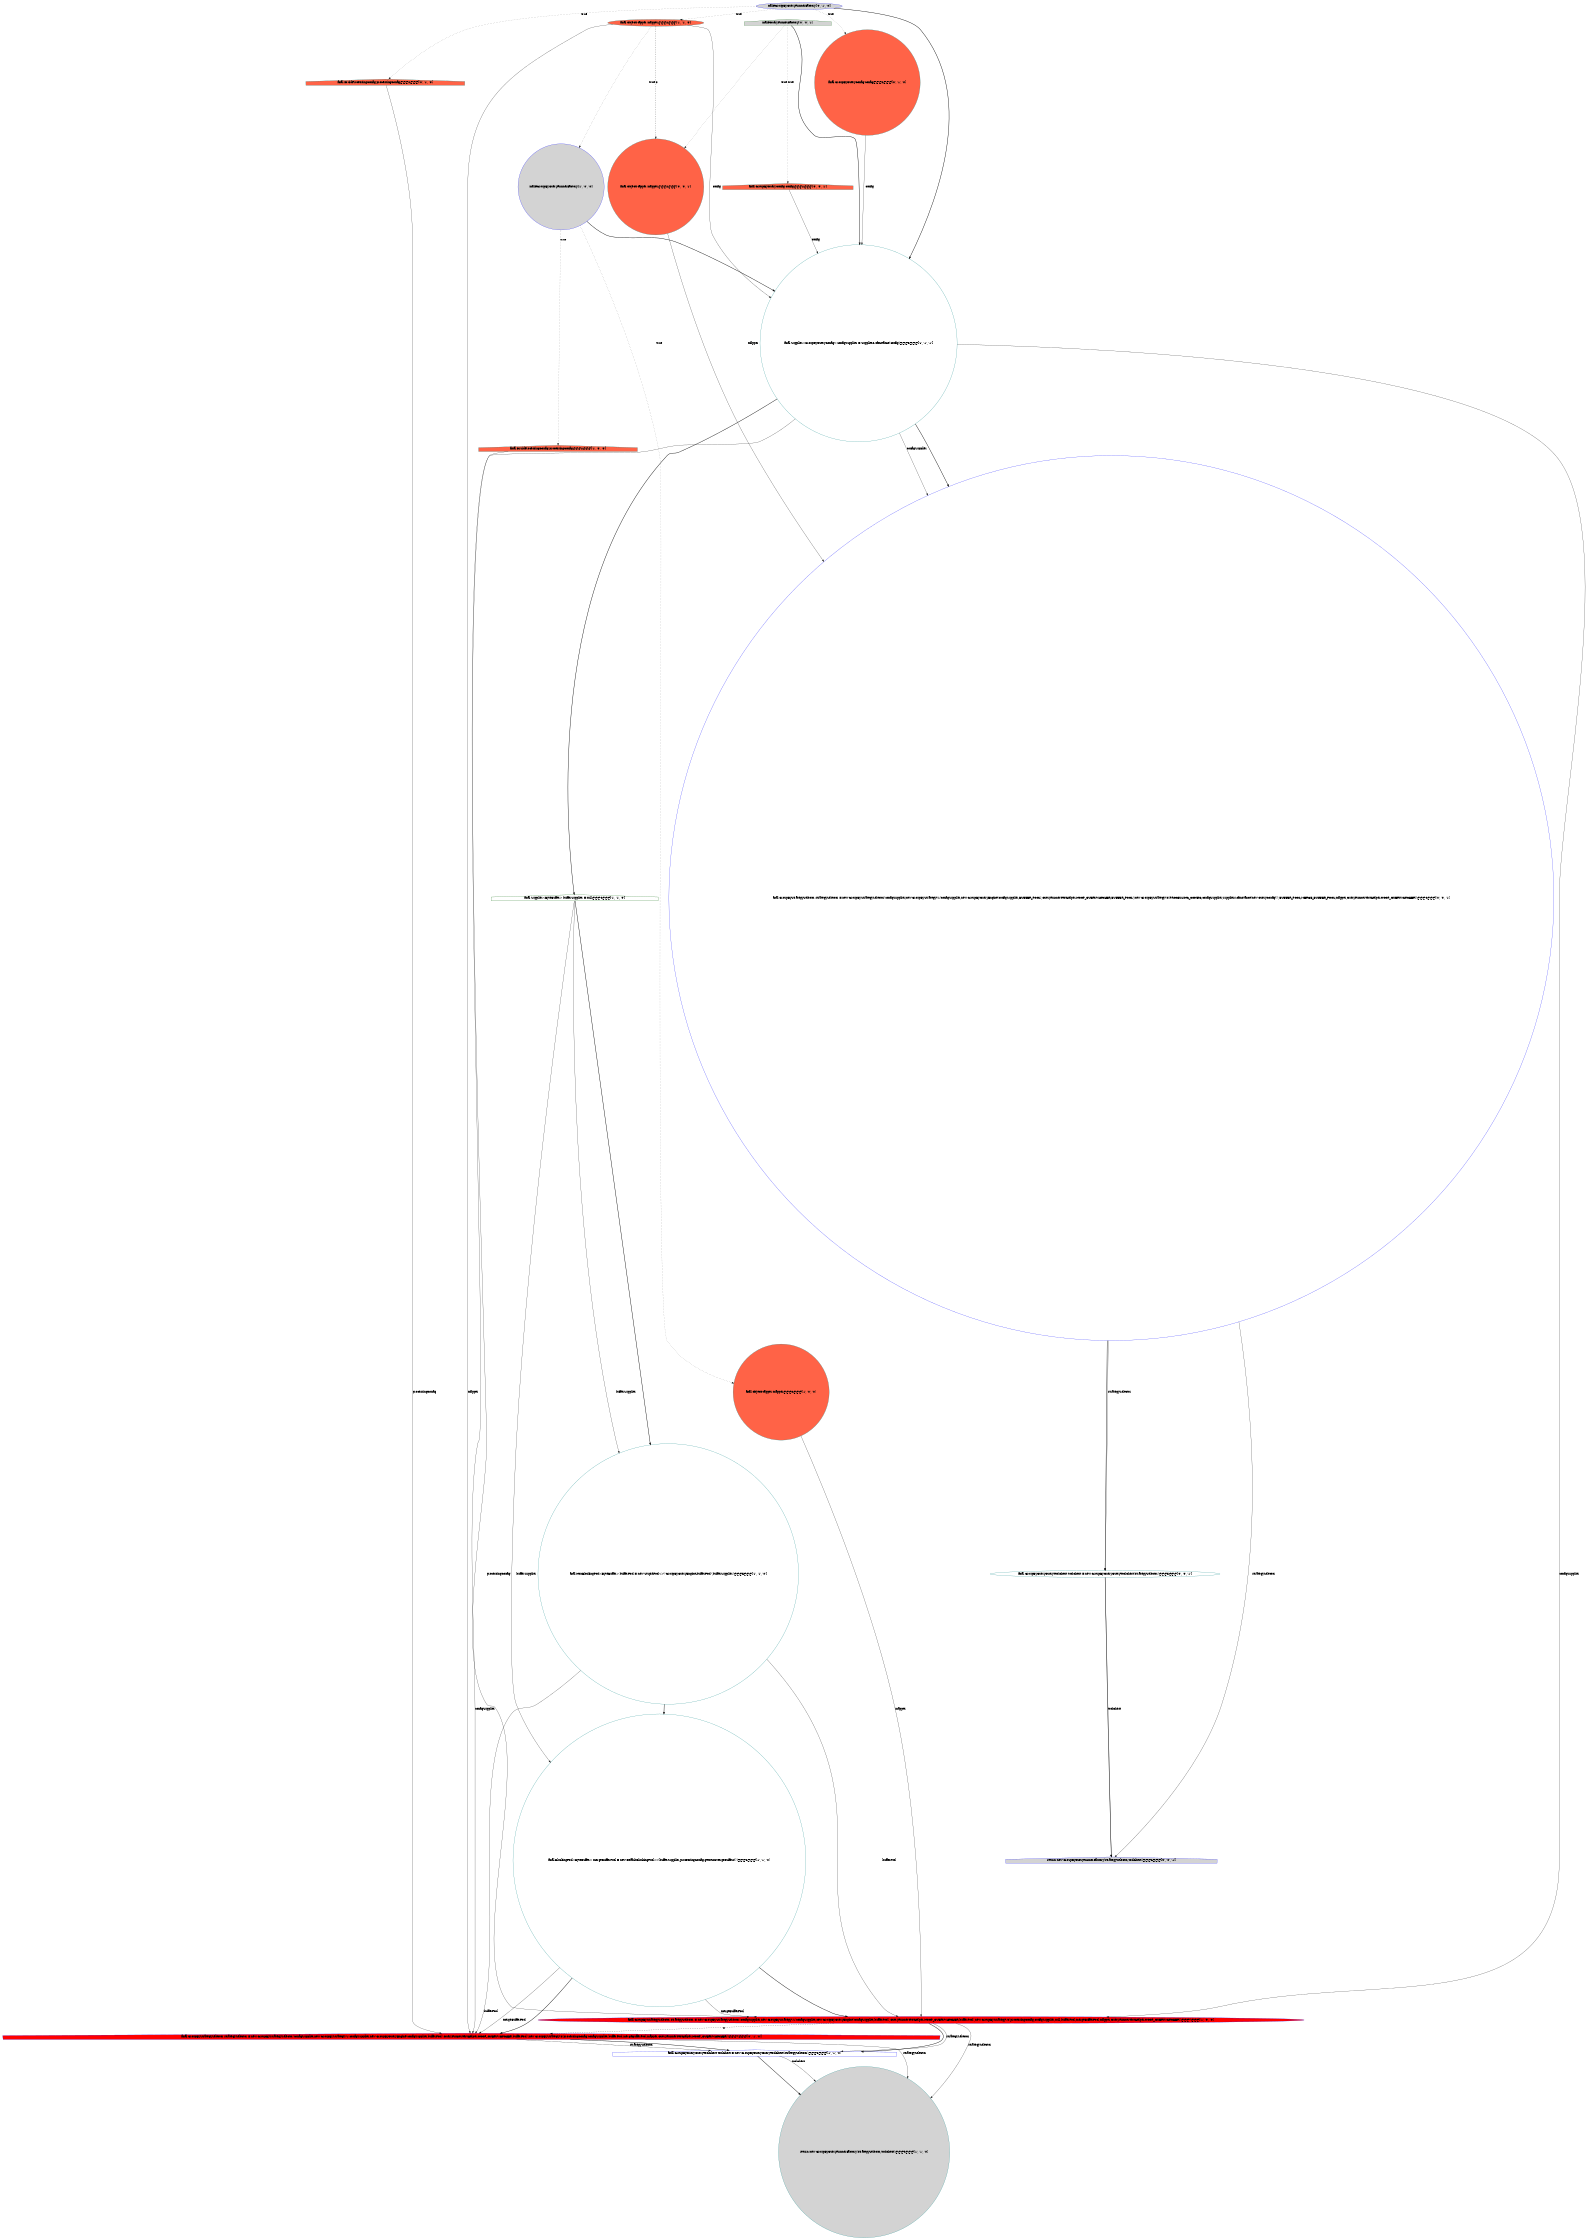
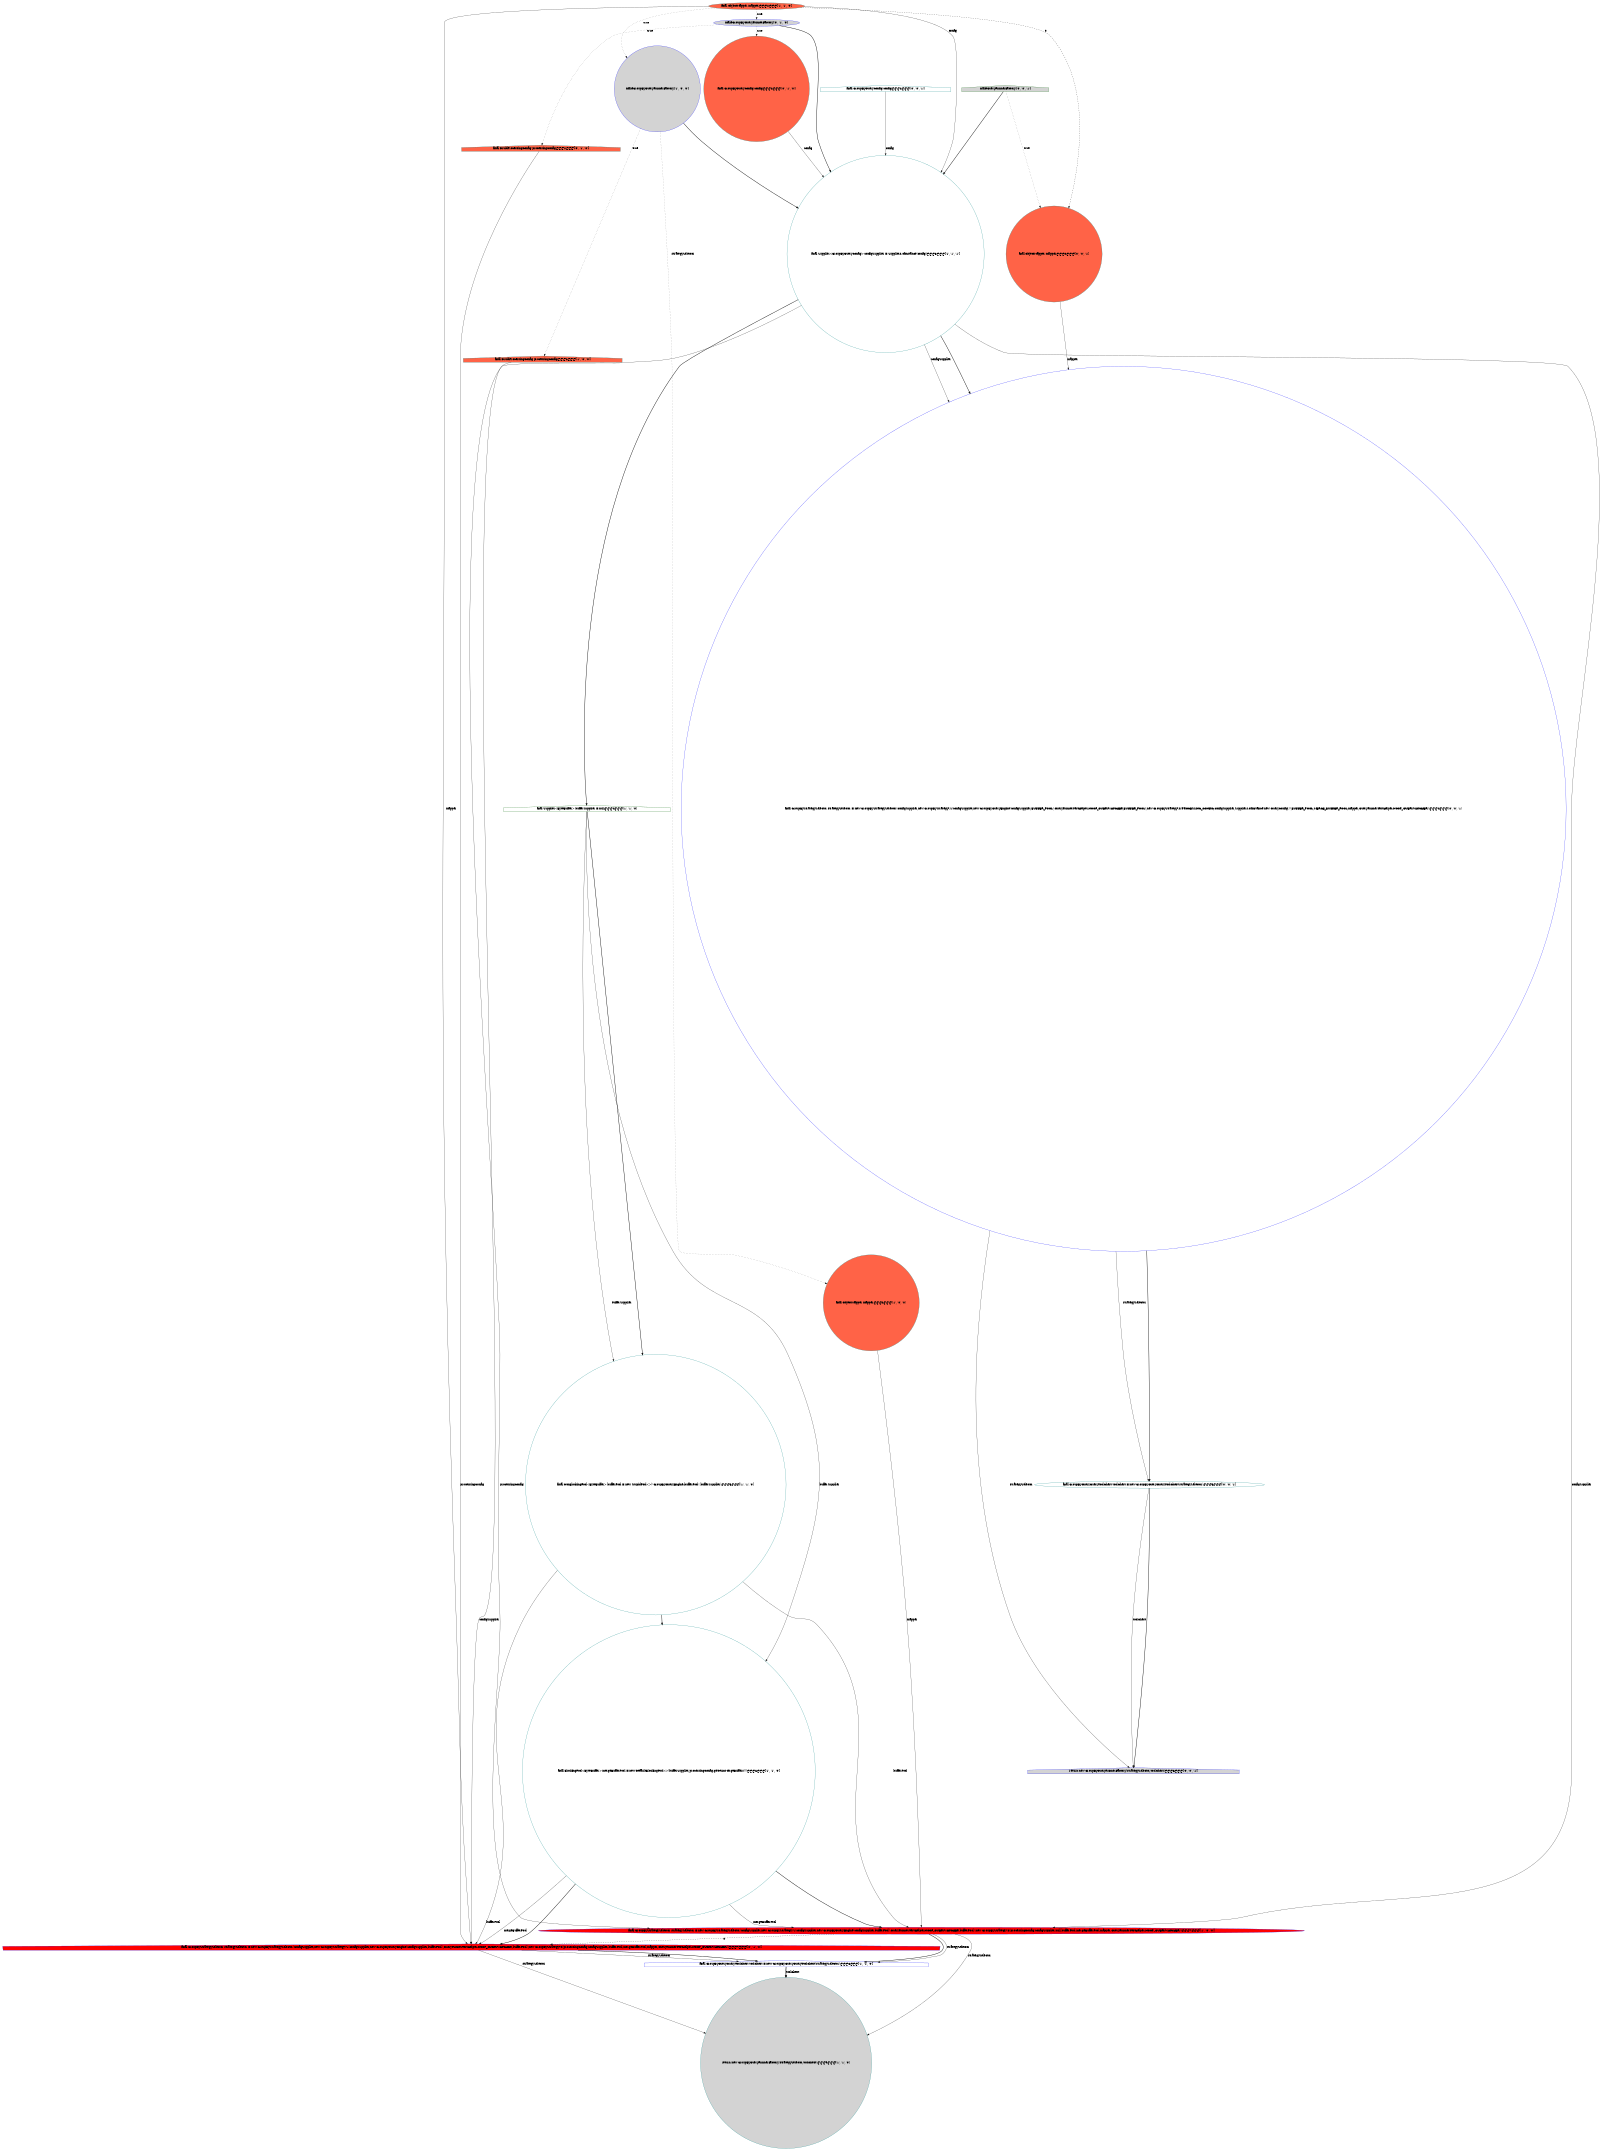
edge "makeGroupByQueryRunnerFactory['0', '1', '0']" -> "final ObjectMapper mapper@@@2@@@['1', '1', '0']": reversed
edge "makeQueryRunnerFactory['0', '0', '1']" -> "final GroupByQueryConfig config@@@2@@@['0', '0', '1']": removed, label "true"
node "final GroupByQueryConfig config@@@2@@@['0', '0', '1']": fillcolor tomato -> white
edge "makeGroupByQueryRunnerFactory['1', '0', '0']" -> "final ObjectMapper mapper@@@2@@@['1', '0', '0']": label "true" -> "strategySelector"
